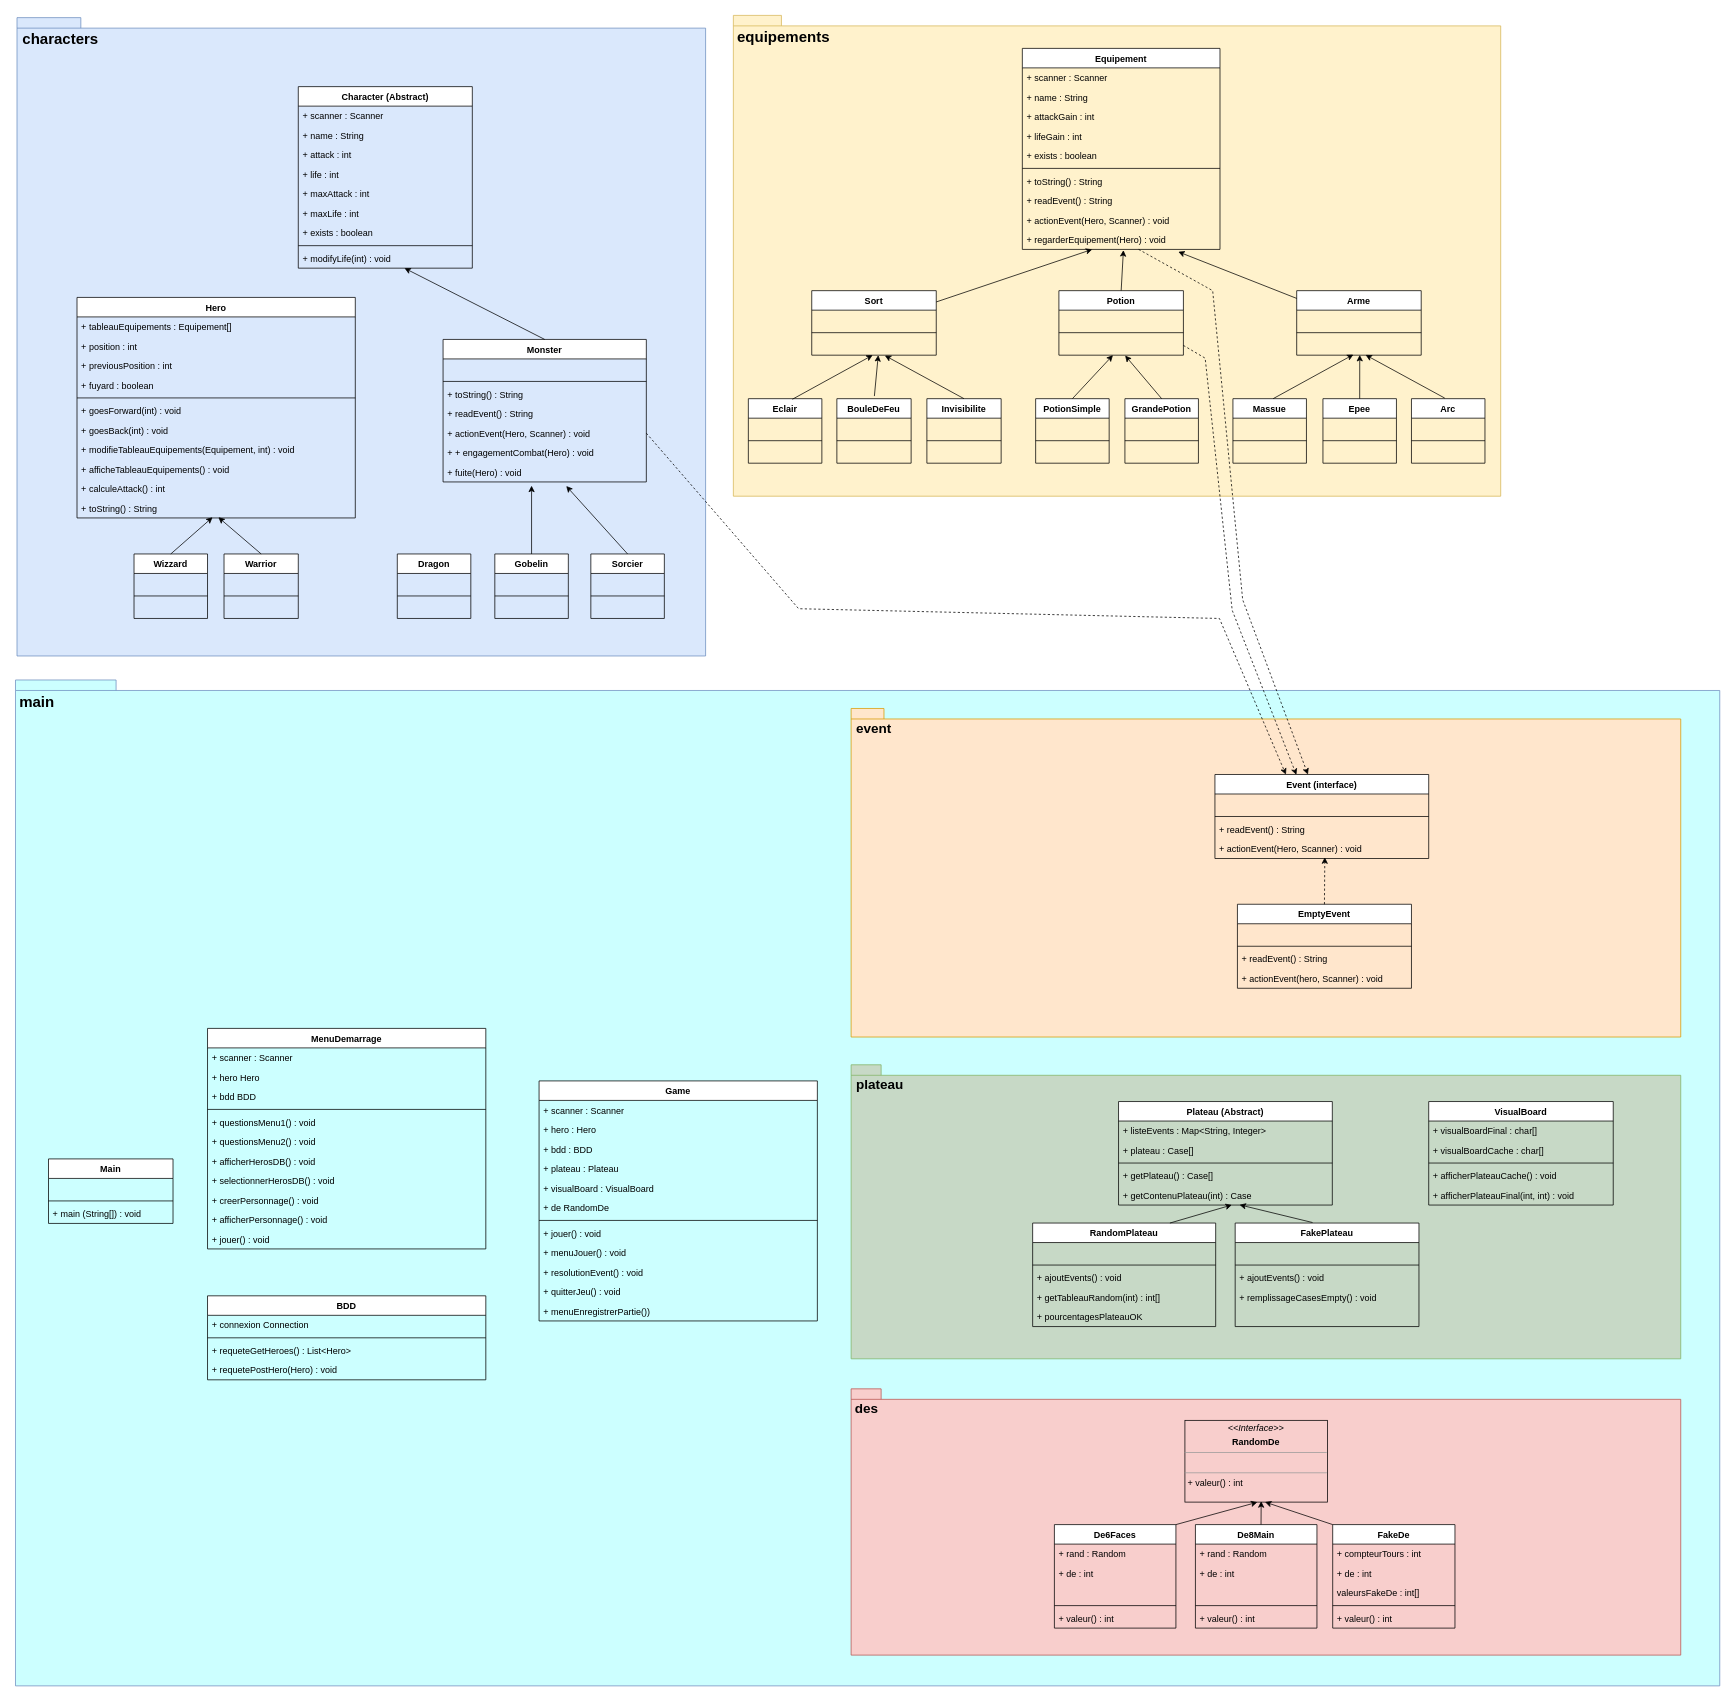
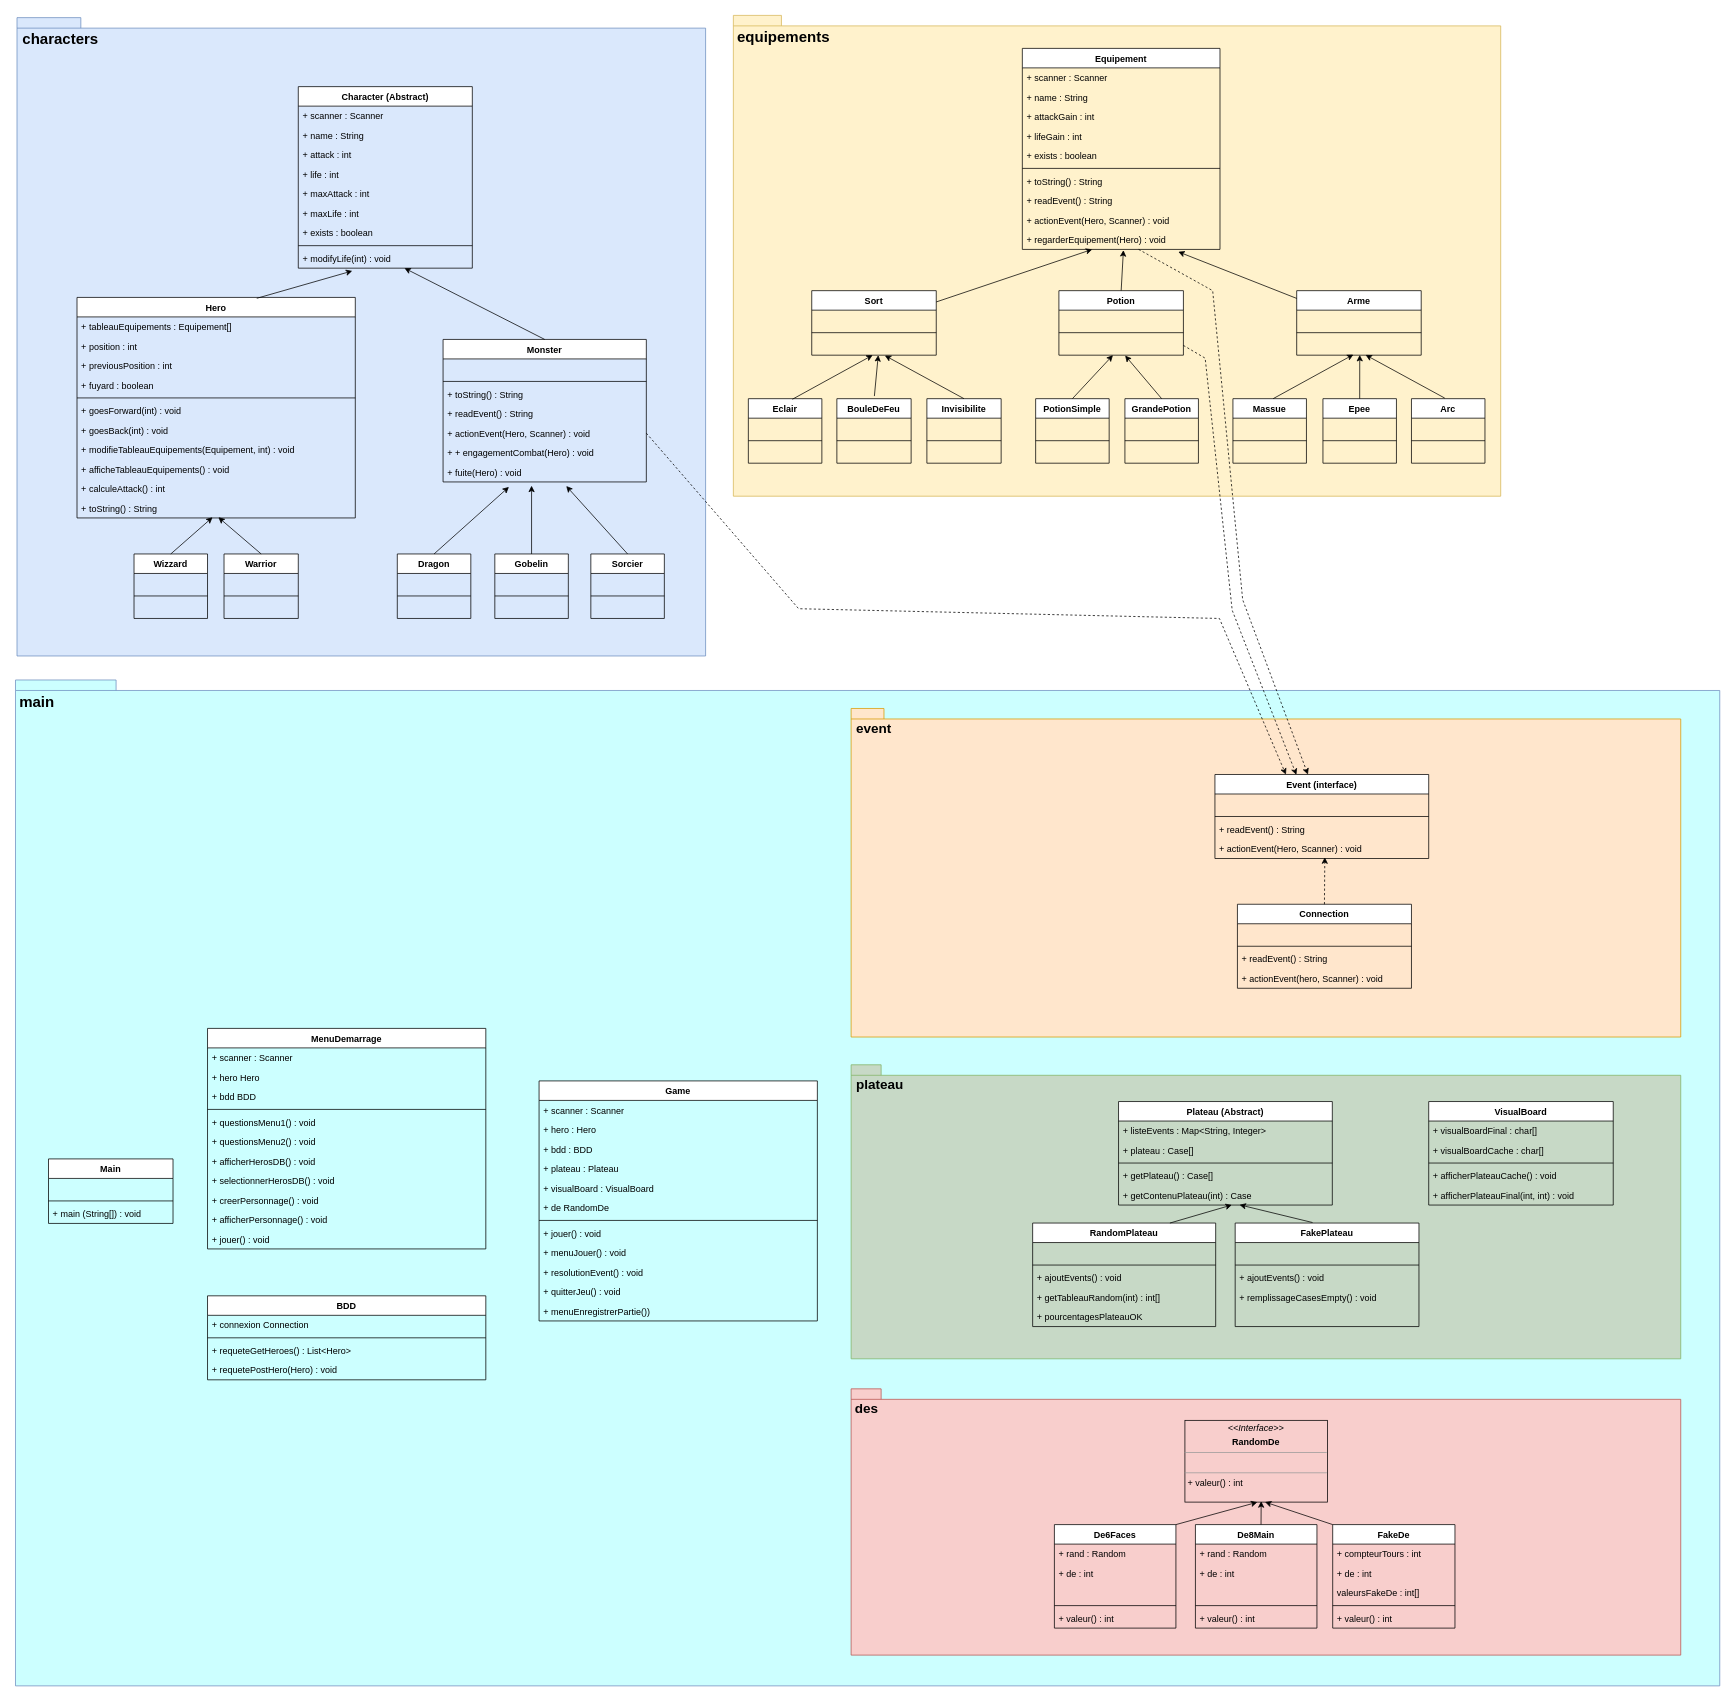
edge "Hero" -> "+ modifyLife(int) : void": added
edge "Dragon" -> "+ fuite(Hero) : void": added
node "EmptyEvent": label "EmptyEvent" -> "Connection"
